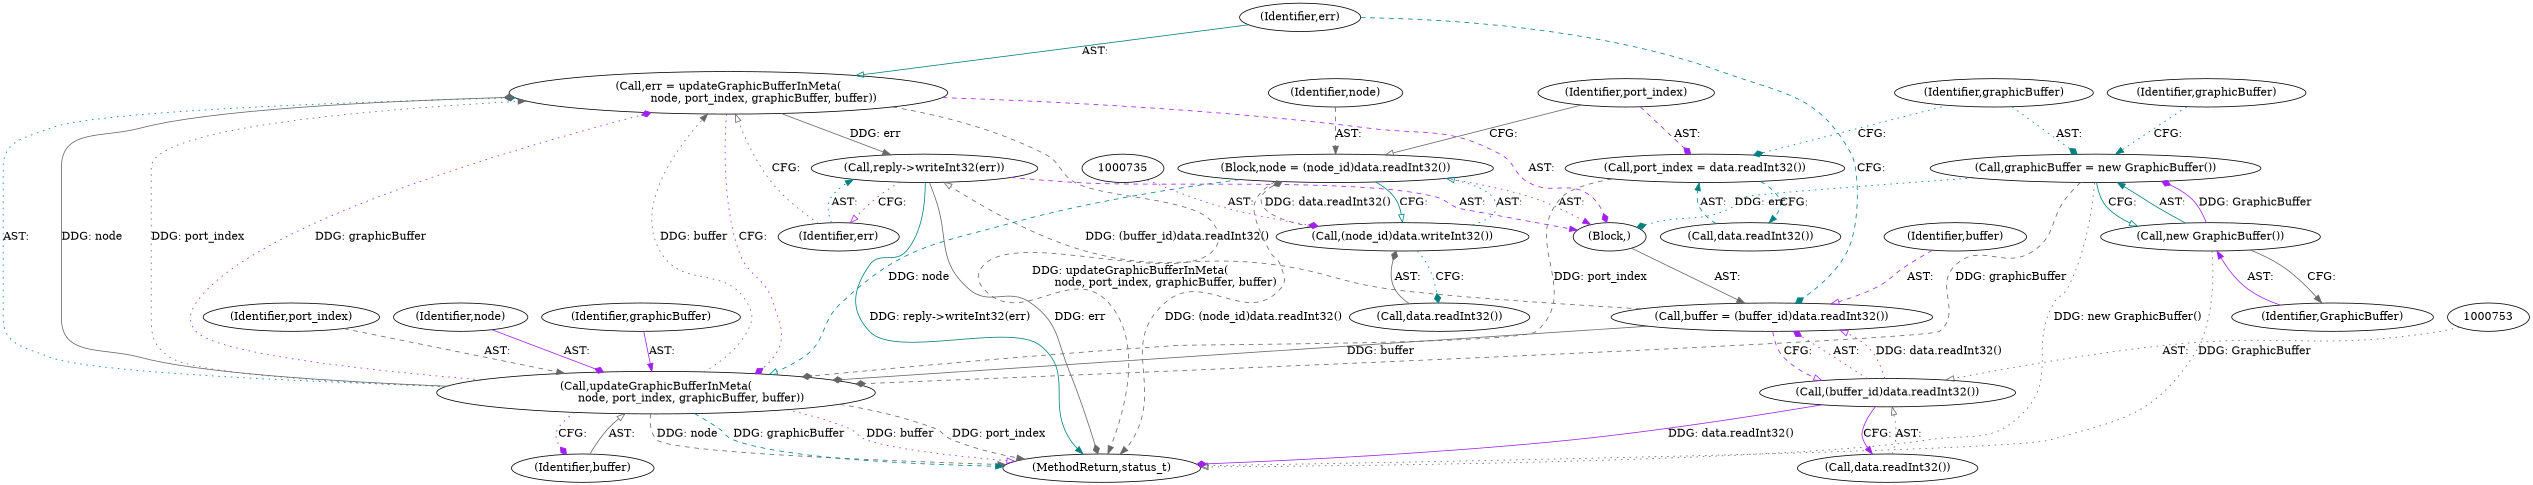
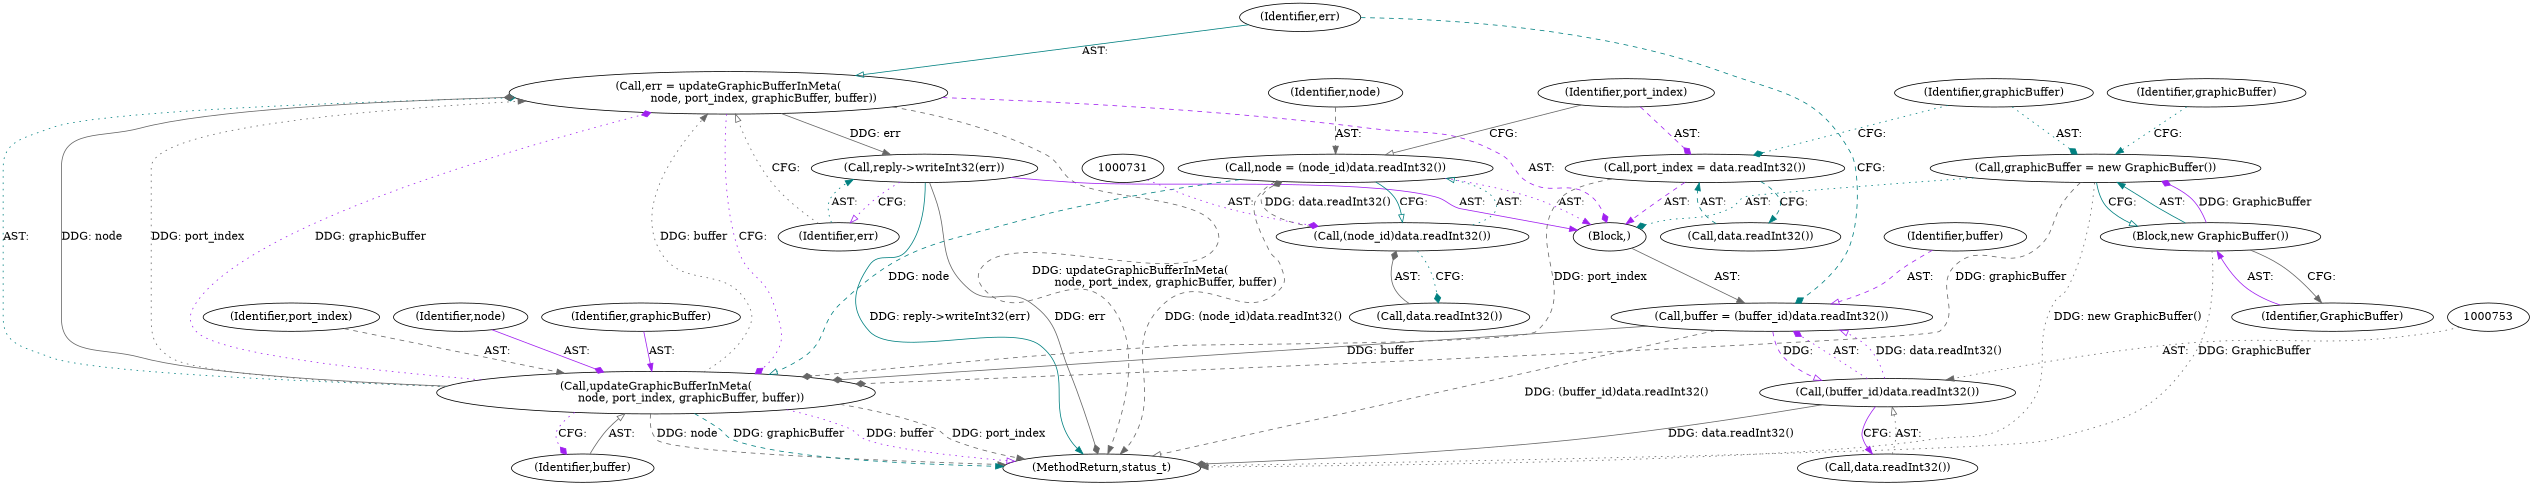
node "1000735": label "1000735" -> "1000731"
node "(Block,node = (node_id)data.readInt32())": label "(Block,node = (node_id)data.readInt32())" -> "(Call,node = (node_id)data.readInt32())"
edge "(Call,reply->writeInt32(err))" -> "(Block,)": style dashed -> solid
edge "(Call,port_index = data.readInt32())" -> "(Block,)": added, label "AST:"
edge "(Call,graphicBuffer = new GraphicBuffer())" -> "(Block,)": label "DDG: err" -> "AST: "
node "(Call,(node_id)data.writeInt32())": label "(Call,(node_id)data.writeInt32())" -> "(Call,(node_id)data.readInt32())"
node "(Call,new GraphicBuffer())": label "(Call,new GraphicBuffer())" -> "(Block,new GraphicBuffer())"
edge "(Call,buffer = (buffer_id)data.readInt32())" -> "(Call,reply->writeInt32(err))": now "(Call,buffer = (buffer_id)data.readInt32())" -> "(MethodReturn,status_t)"
edge "1000753" -> "(Call,(buffer_id)data.readInt32())": arrowhead onormal -> normal
edge "(Call,buffer = (buffer_id)data.readInt32())" -> "(Call,(buffer_id)data.readInt32())": label "CFG: " -> "DDG: "
edge "(Call,graphicBuffer = new GraphicBuffer())" -> "(MethodReturn,status_t)": arrowhead onormal -> normal
edge "(Call,(buffer_id)data.readInt32())" -> "(MethodReturn,status_t)": color purple -> gray40
